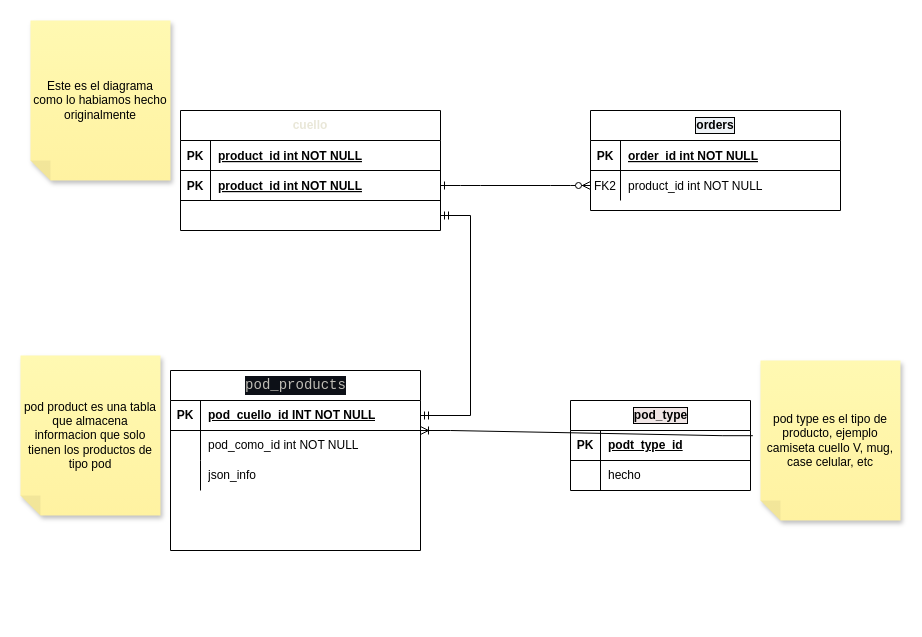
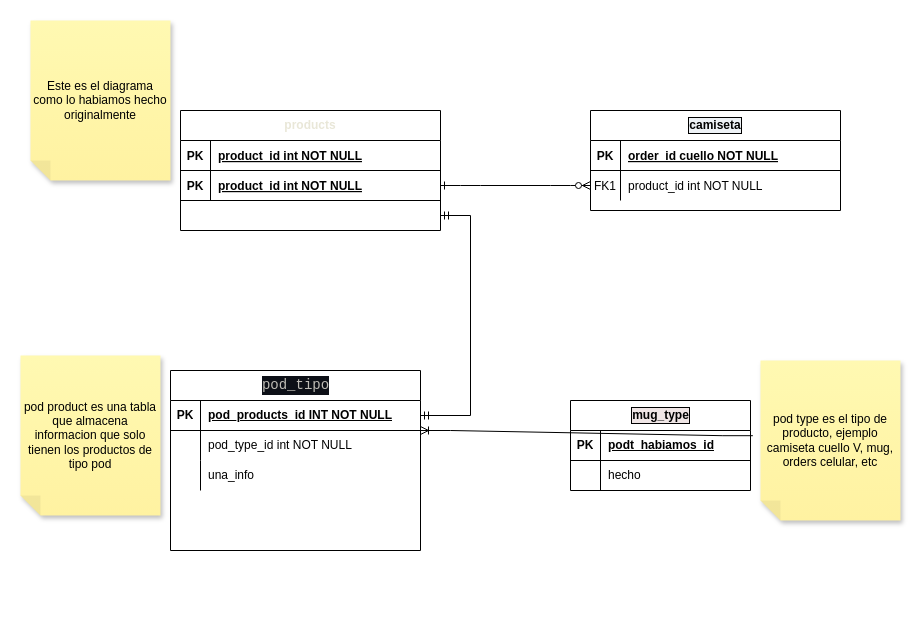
node "cuello": label "cuello" -> "products"
node "orders": label "orders" -> "camiseta"
node "order_id int NOT NULL": label "order_id int NOT NULL" -> "order_id cuello NOT NULL"
node "FK2": label "FK2" -> "FK1"
node "pod_products": label "pod_products" -> "pod_tipo"
node "pod_cuello_id INT NOT NULL": label "pod_cuello_id INT NOT NULL" -> "pod_products_id INT NOT NULL"
node "pod_type": label "pod_type" -> "mug_type"
node "pod type es el tipo de producto, ejemplo camiseta cuello V, mug, case celular, etc": label "pod type es el tipo de producto, ejemplo camiseta cuello V, mug, case celular, etc" -> "pod type es el tipo de producto, ejemplo camiseta cuello V, mug, orders celular, etc"
node "pod_como_id int NOT NULL": label "pod_como_id int NOT NULL" -> "pod_type_id int NOT NULL"
node "podt_type_id": label "podt_type_id" -> "podt_habiamos_id"
node "json_info": label "json_info" -> "una_info"
